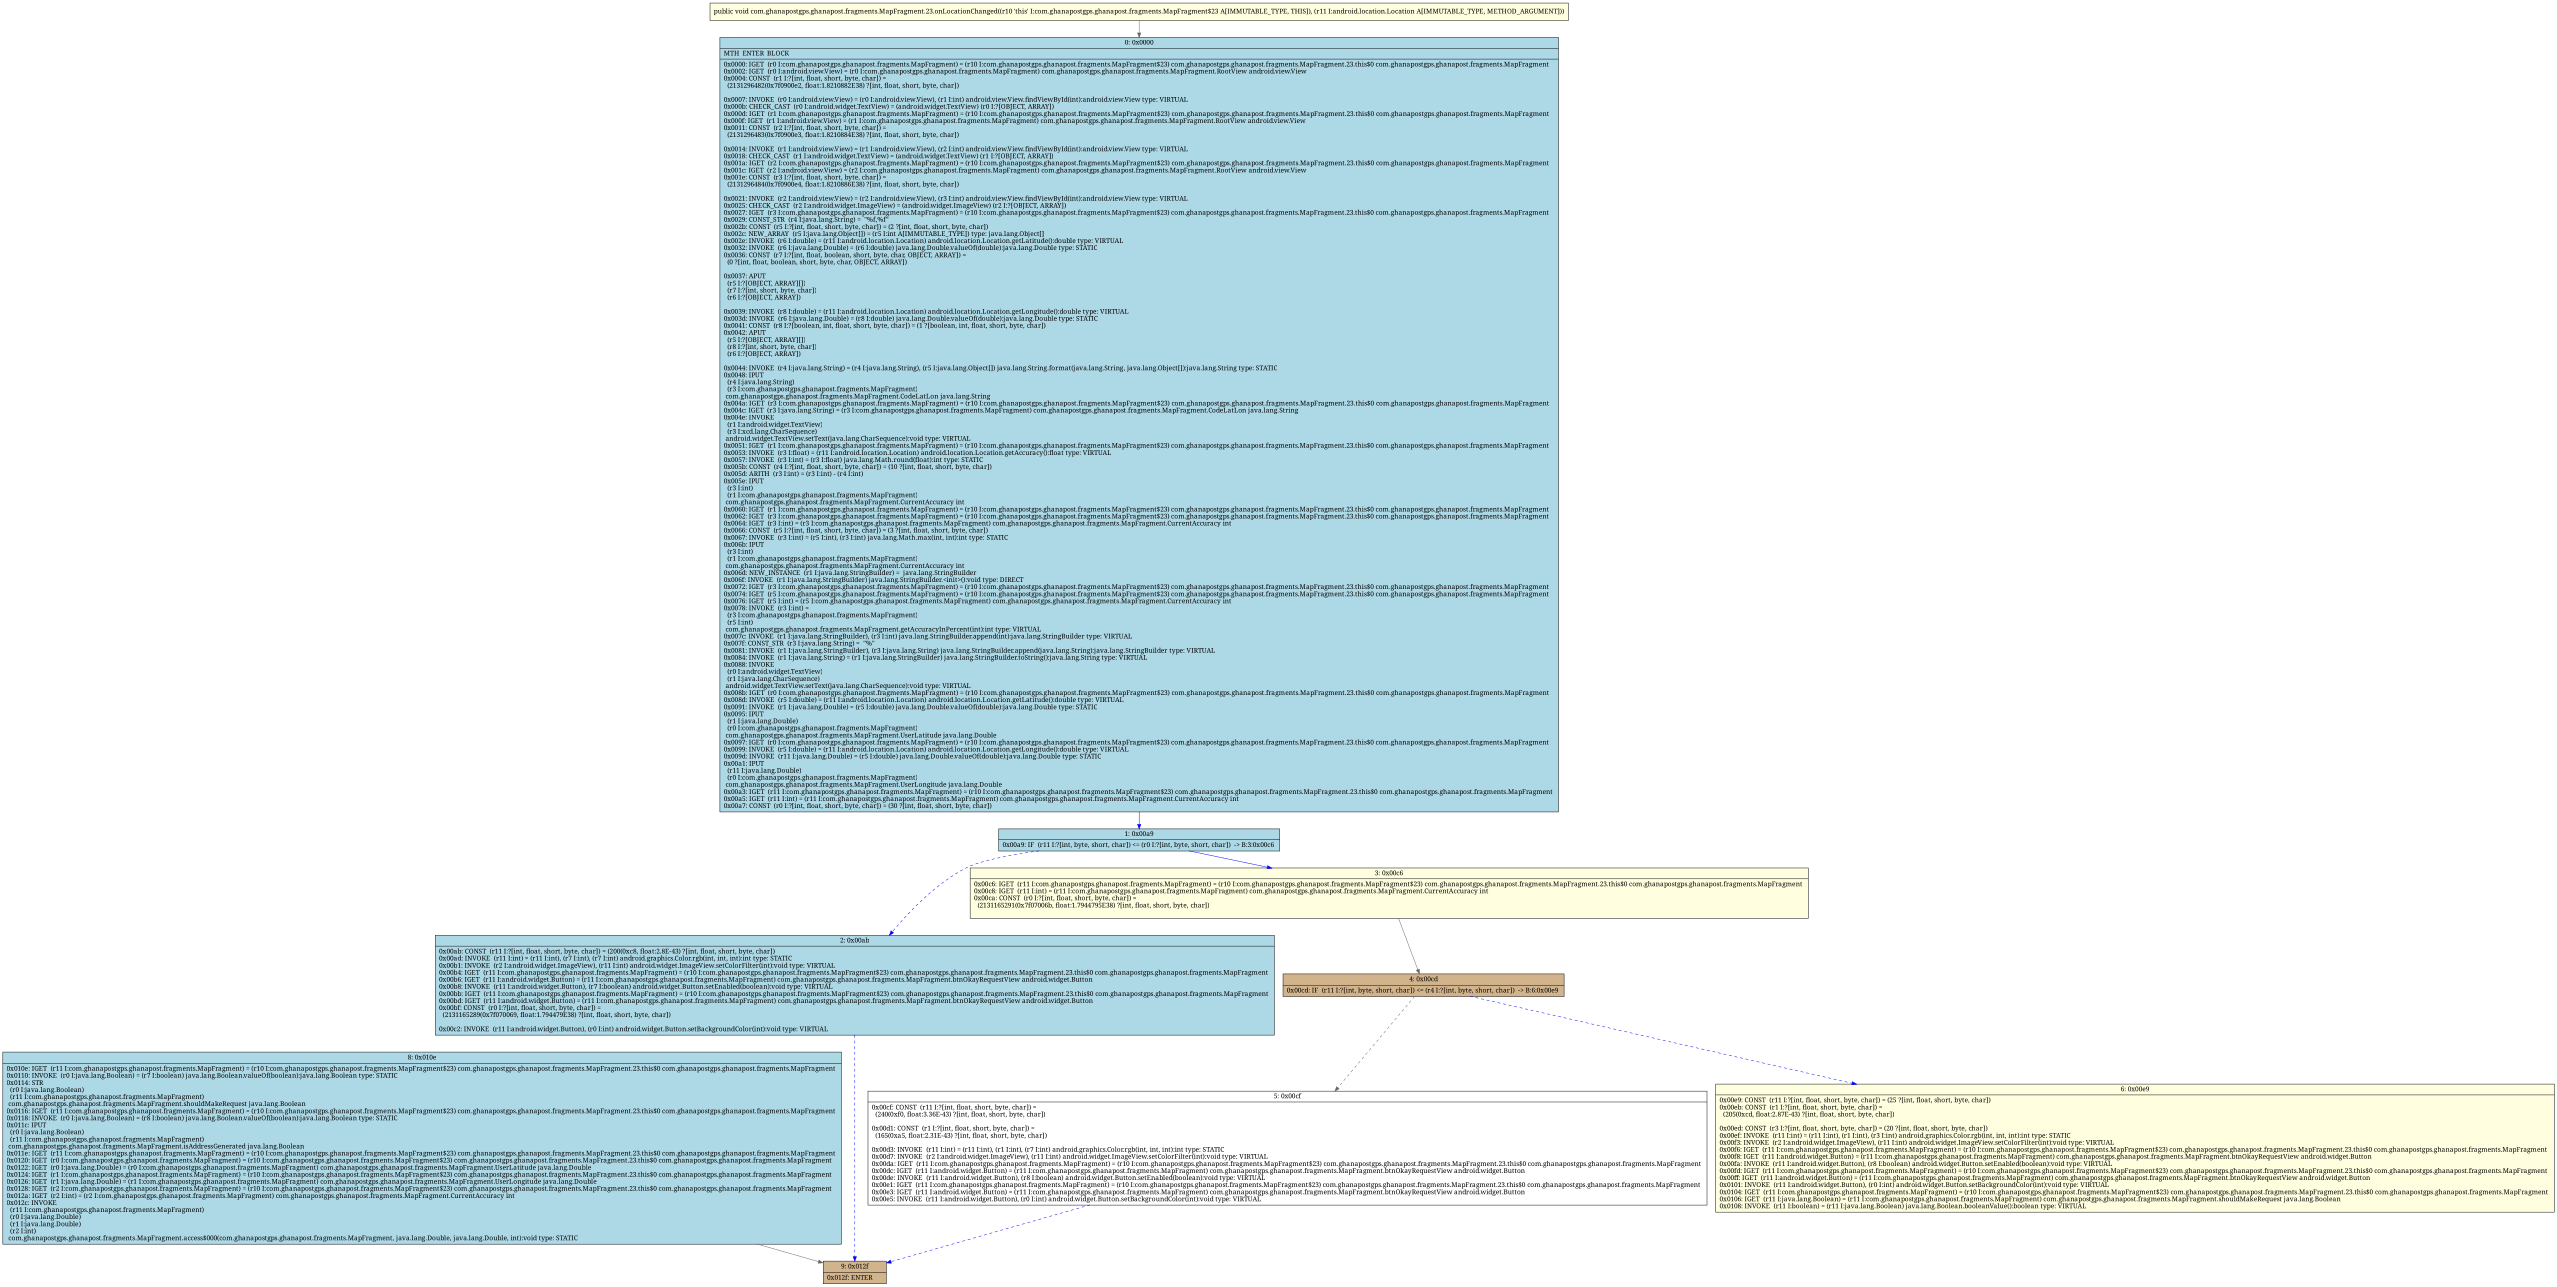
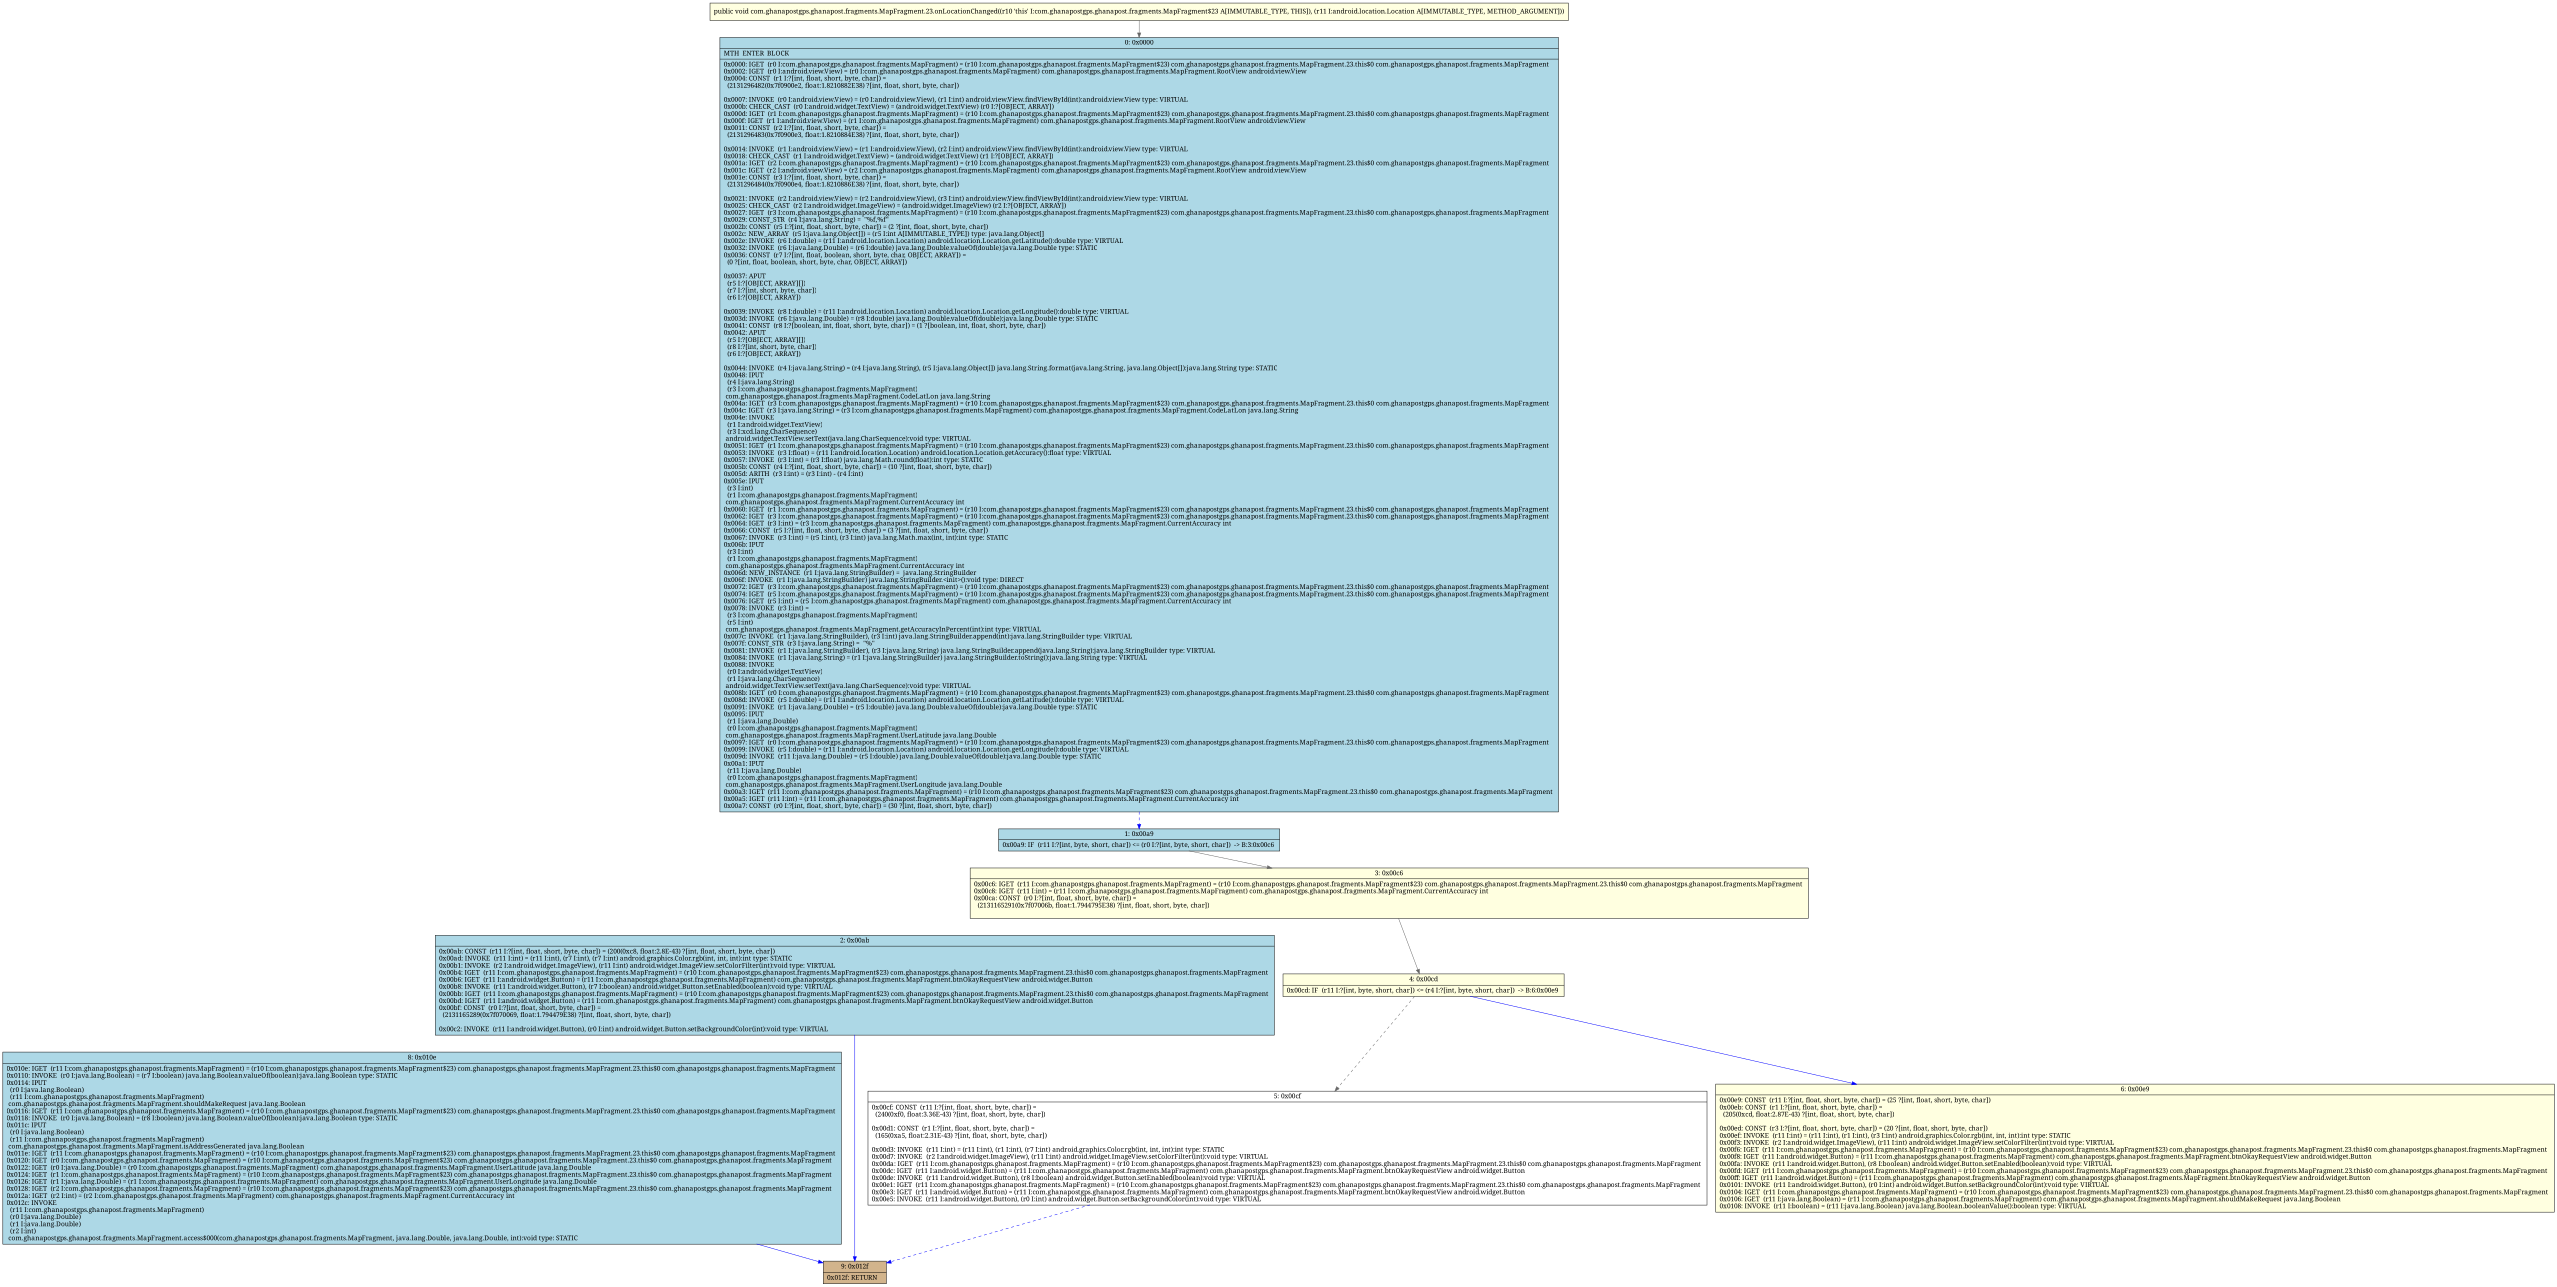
edge "0: 0x0000" -> "1: 0x00a9": style solid -> dashed
edge "1: 0x00a9" -> "3: 0x00c6": color blue -> gray40
edge "1: 0x00a9" -> "2: 0x00ab": removed
node "4: 0x00cd": fillcolor tan -> lightyellow
edge "4: 0x00cd" -> "6: 0x00e9": style dashed -> solid
node "8: 0x010e": text "0x0114: STR" -> "0x0114: IPUT"
edge "2: 0x00ab" -> "9: 0x012f": style dashed -> solid
edge "8: 0x010e" -> "9: 0x012f": color gray40 -> blue
node "9: 0x012f": text "0x012f: ENTER" -> "0x012f: RETURN"
